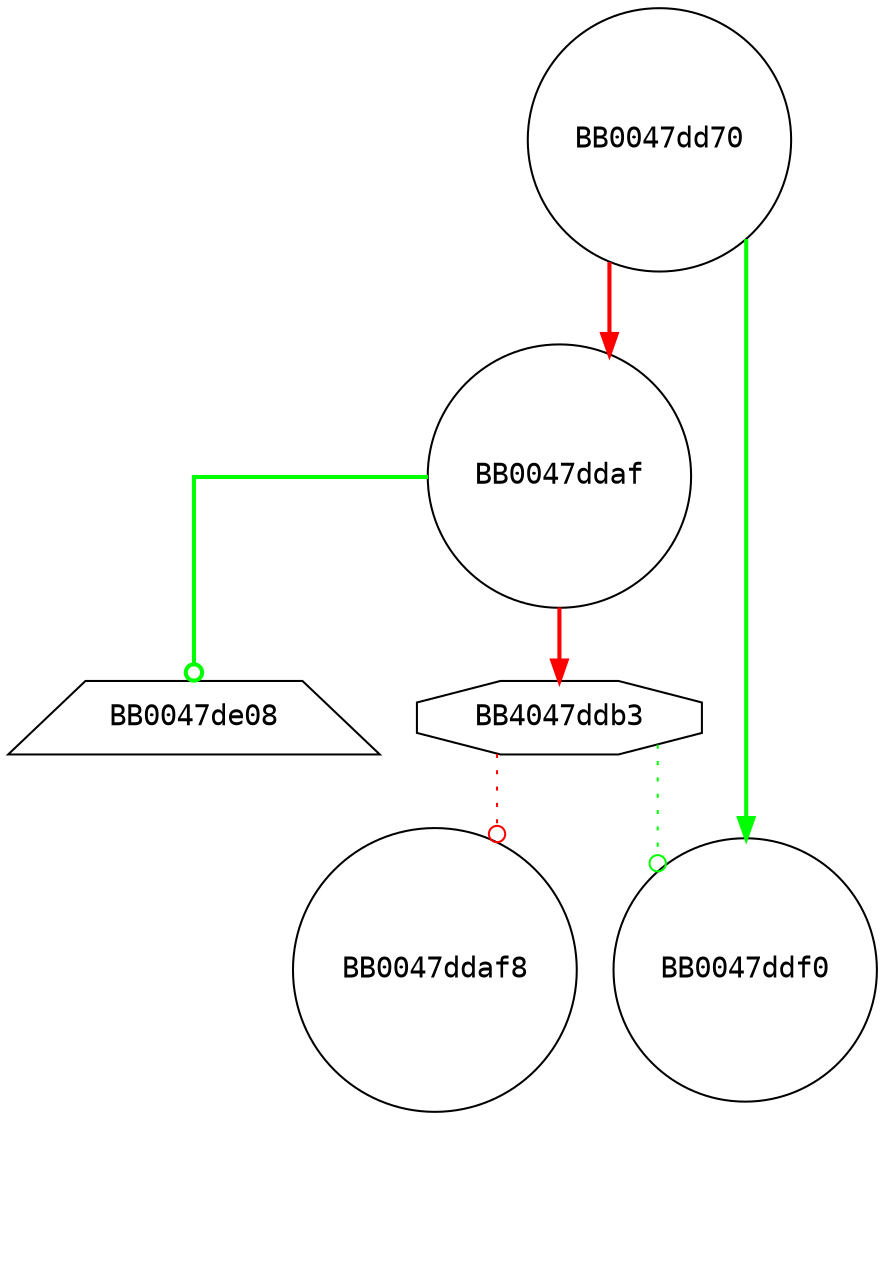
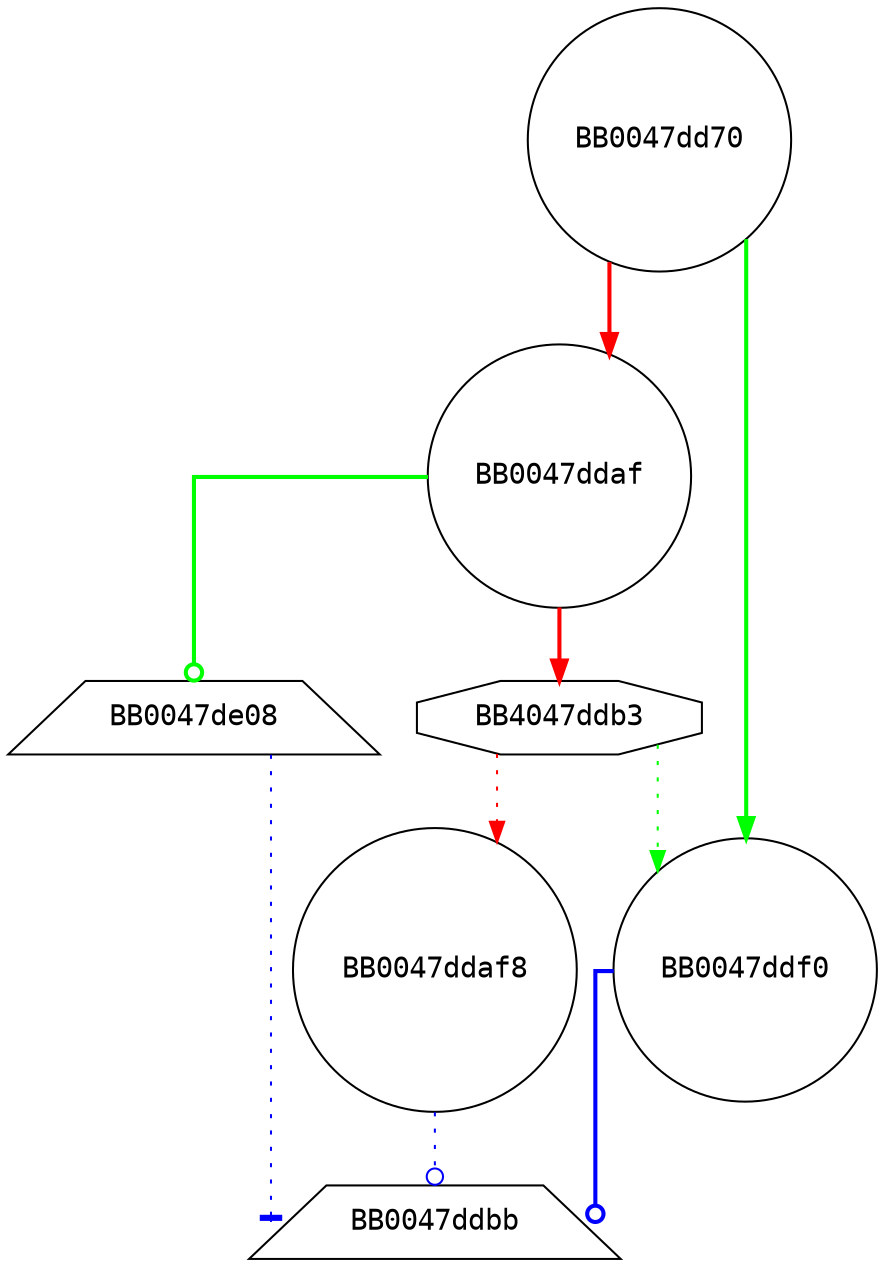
edge "BB4047ddb3" -> "BB0047ddaf8": arrowhead odot -> normal
edge "BB4047ddb3" -> "BB0047ddf0": arrowhead odot -> normal
node "BB0047ddbb": added
